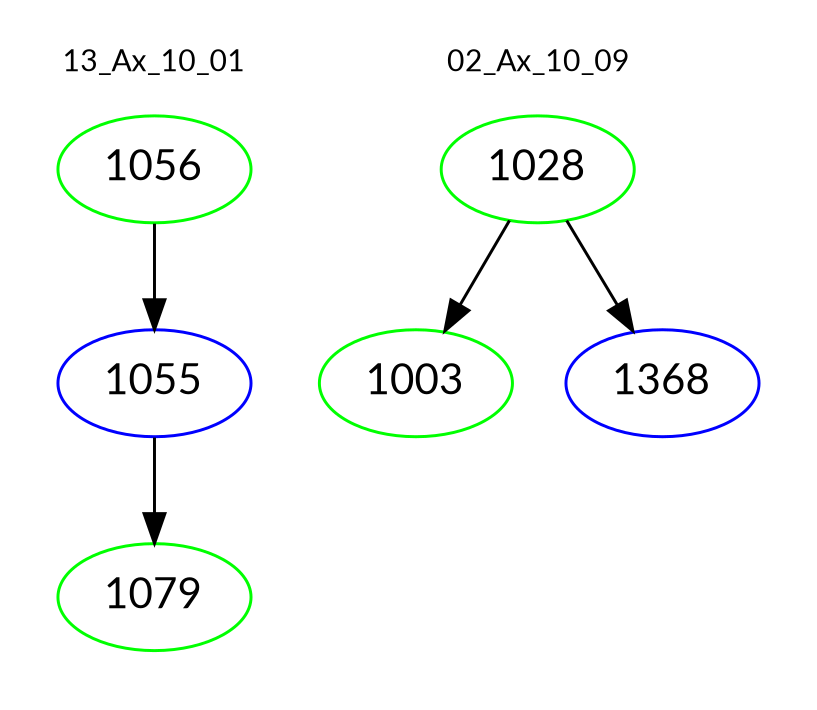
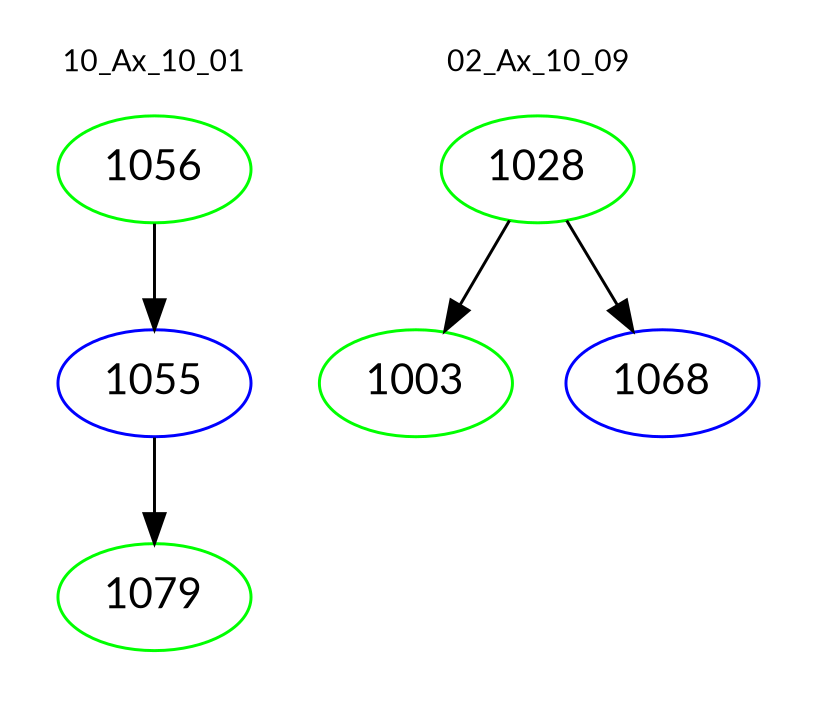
cluster "13_Ax_10_01": label "13_Ax_10_01" -> "10_Ax_10_01"
node "1368": label "1368" -> "1068"
